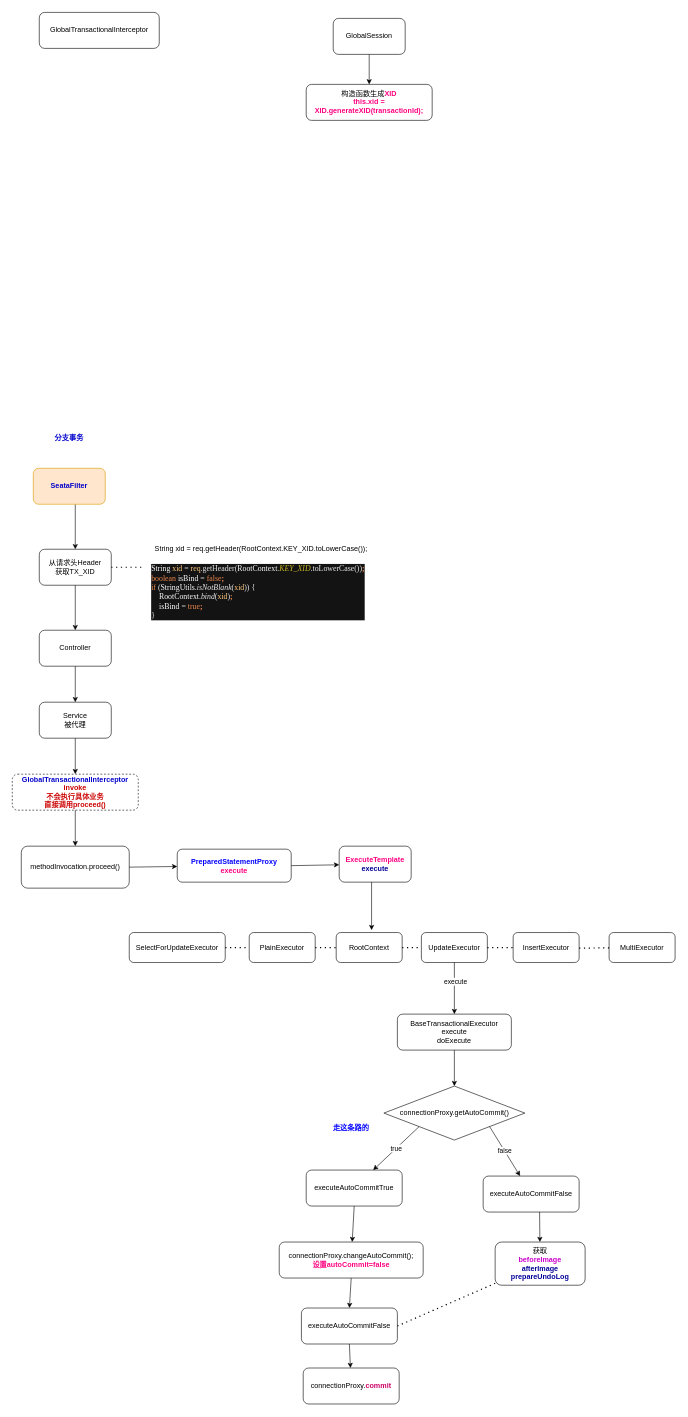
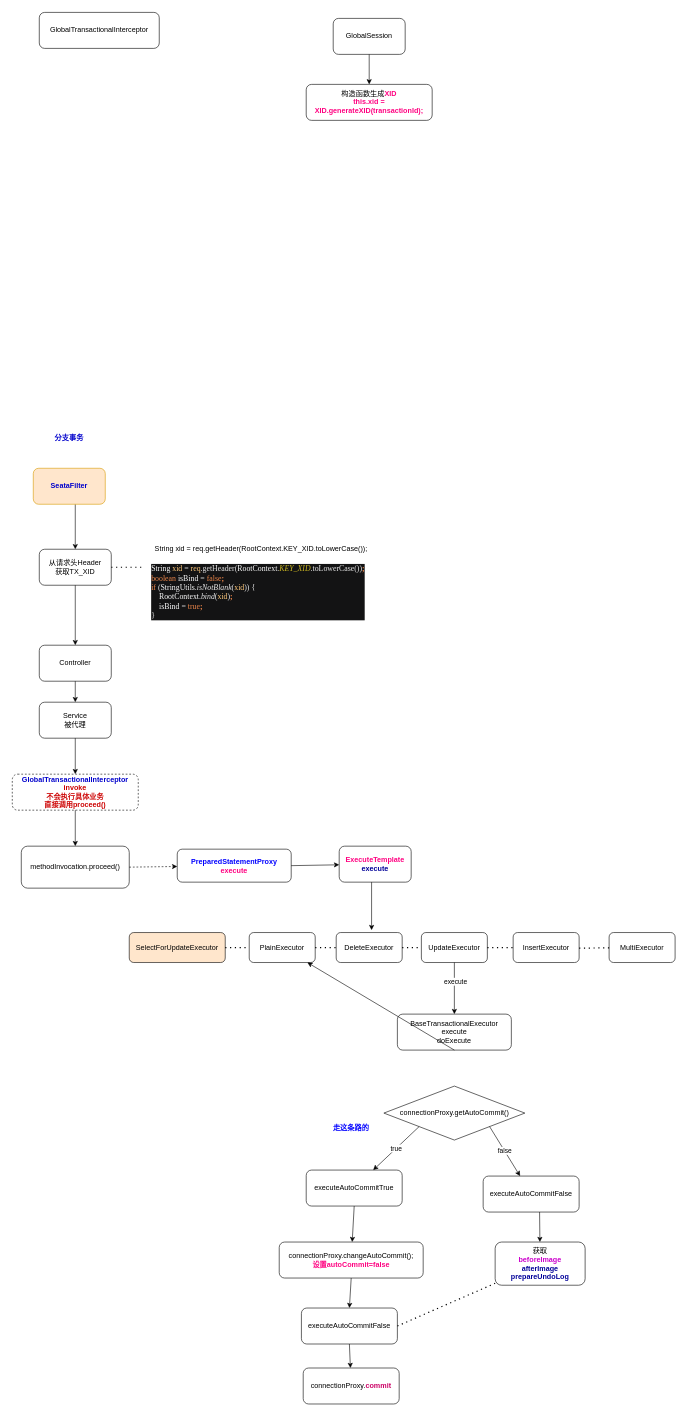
node "Controller": moved (75, 648) -> (75, 663)
edge "methodInvocation.proceed()" -> "PreparedStatementProxy execute": style solid -> dashed
node "SelectForUpdateExecutor": fillcolor #ffffff -> #ffe6cc
node "RootContext": label "RootContext" -> "DeleteExecutor"
edge "BaseTransactionalExecutor execute doExecute" -> "connectionProxy.getAutoCommit()": now "BaseTransactionalExecutor execute doExecute" -> "PlainExecutor"
